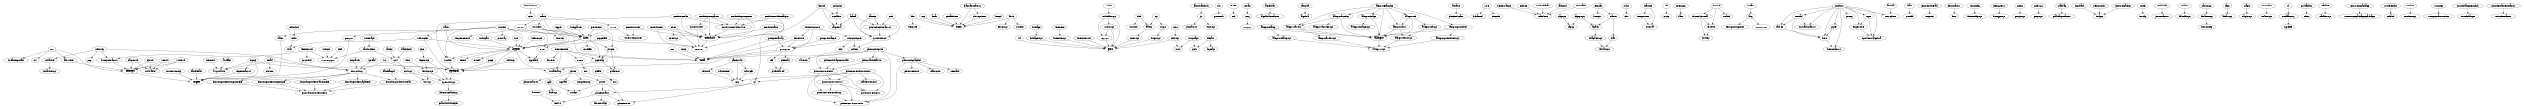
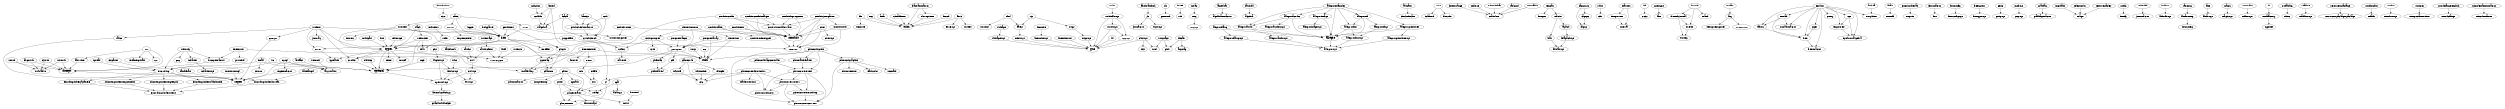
edge "capnp-rpc" -> "lapack": now "capnp-rpc" -> "capnpc"
edge "cld2" -> "cld2-sys": reversed
node "conduit-mime-types": added
edge "glium" -> "gl_generator": added
